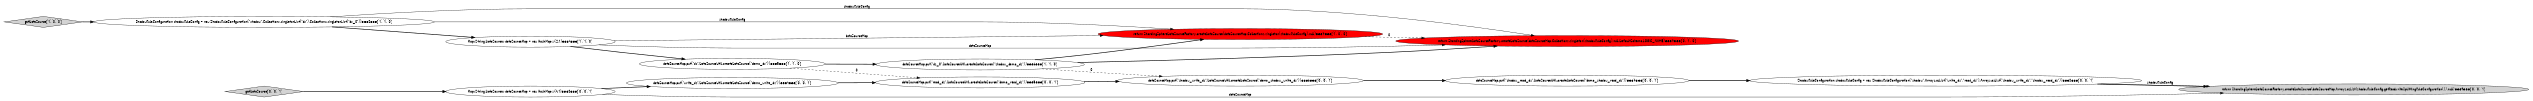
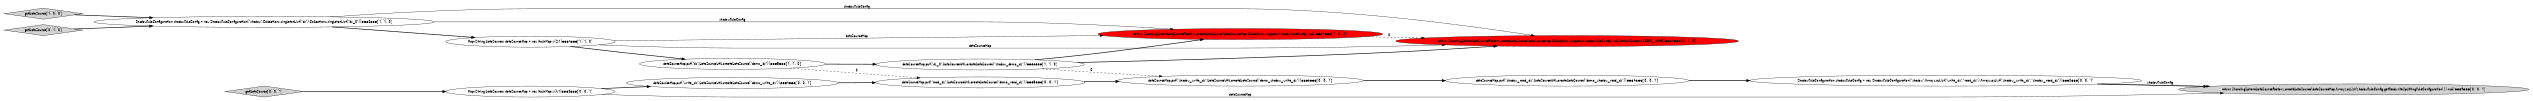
node "getDataSource['0', '1', '0']": added
